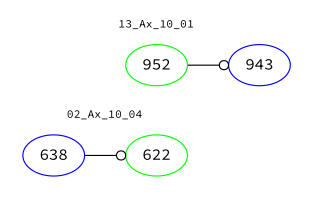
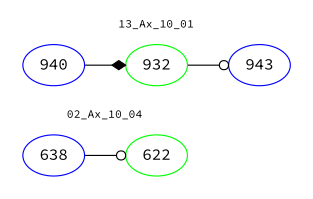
node "940": added
node "952": label "952" -> "932"
